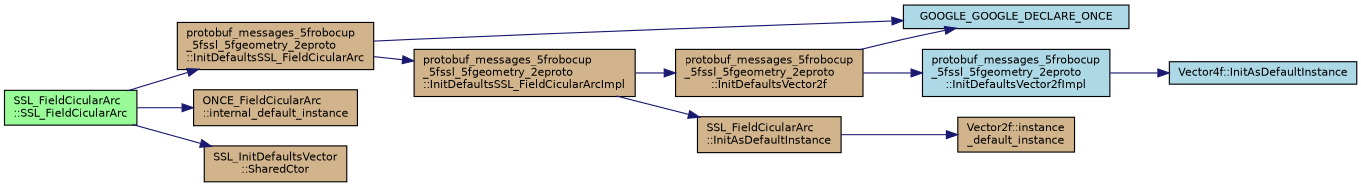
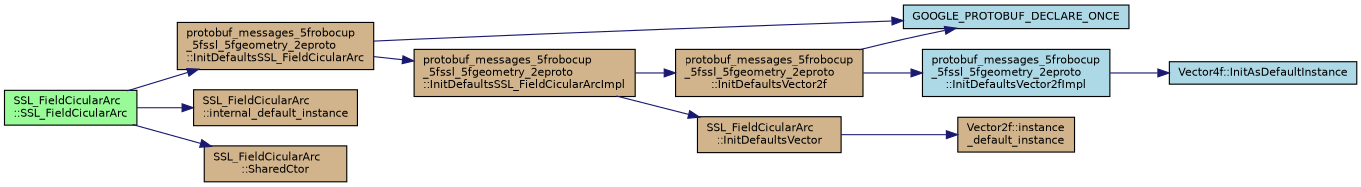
node "GOOGLE_GOOGLE_DECLARE_ONCE": label "GOOGLE_GOOGLE_DECLARE_ONCE" -> "GOOGLE_PROTOBUF_DECLARE_ONCE"
node "ONCE_FieldCicularArc ::internal_default_instance": label "ONCE_FieldCicularArc ::internal_default_instance" -> "SSL_FieldCicularArc ::internal_default_instance"
node "SSL_FieldCicularArc ::InitAsDefaultInstance": label "SSL_FieldCicularArc ::InitAsDefaultInstance" -> "SSL_FieldCicularArc ::InitDefaultsVector"
node "SSL_InitDefaultsVector ::SharedCtor": label "SSL_InitDefaultsVector ::SharedCtor" -> "SSL_FieldCicularArc ::SharedCtor"
